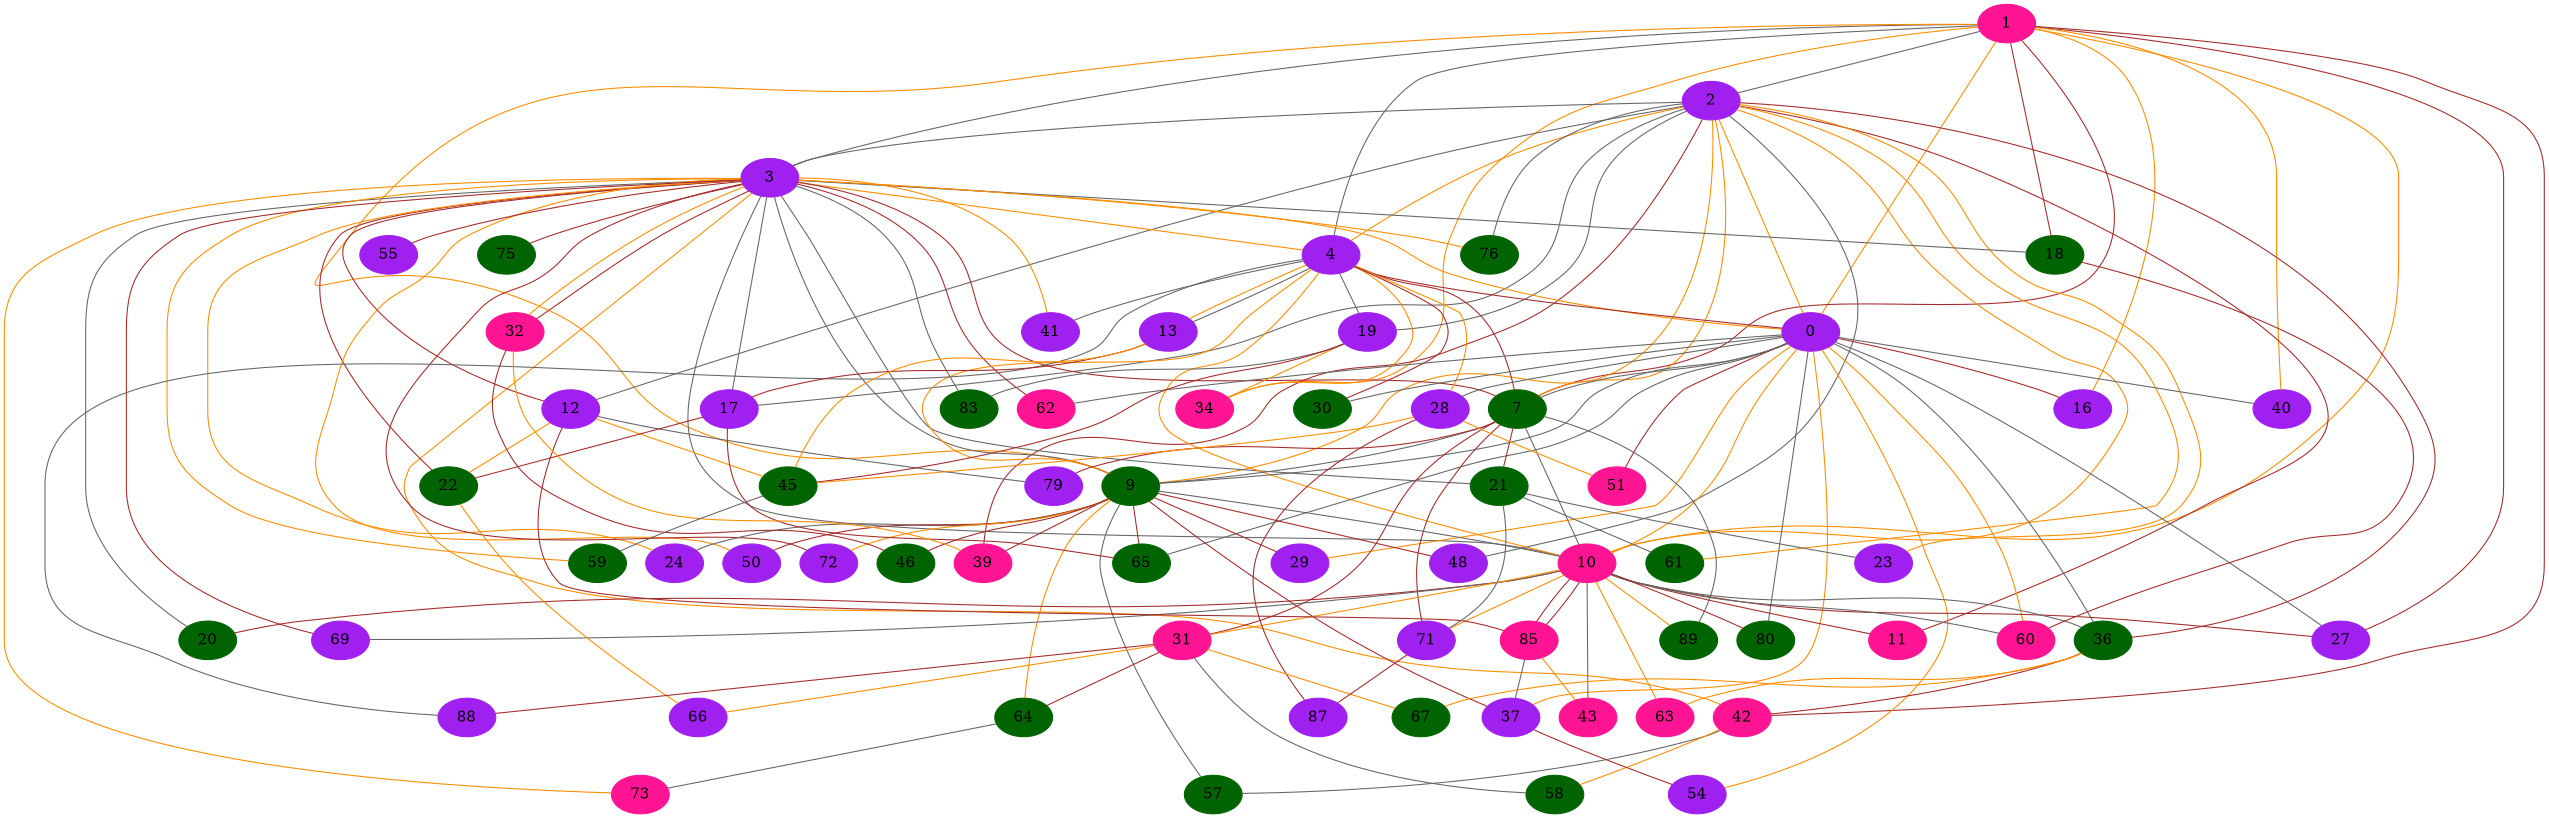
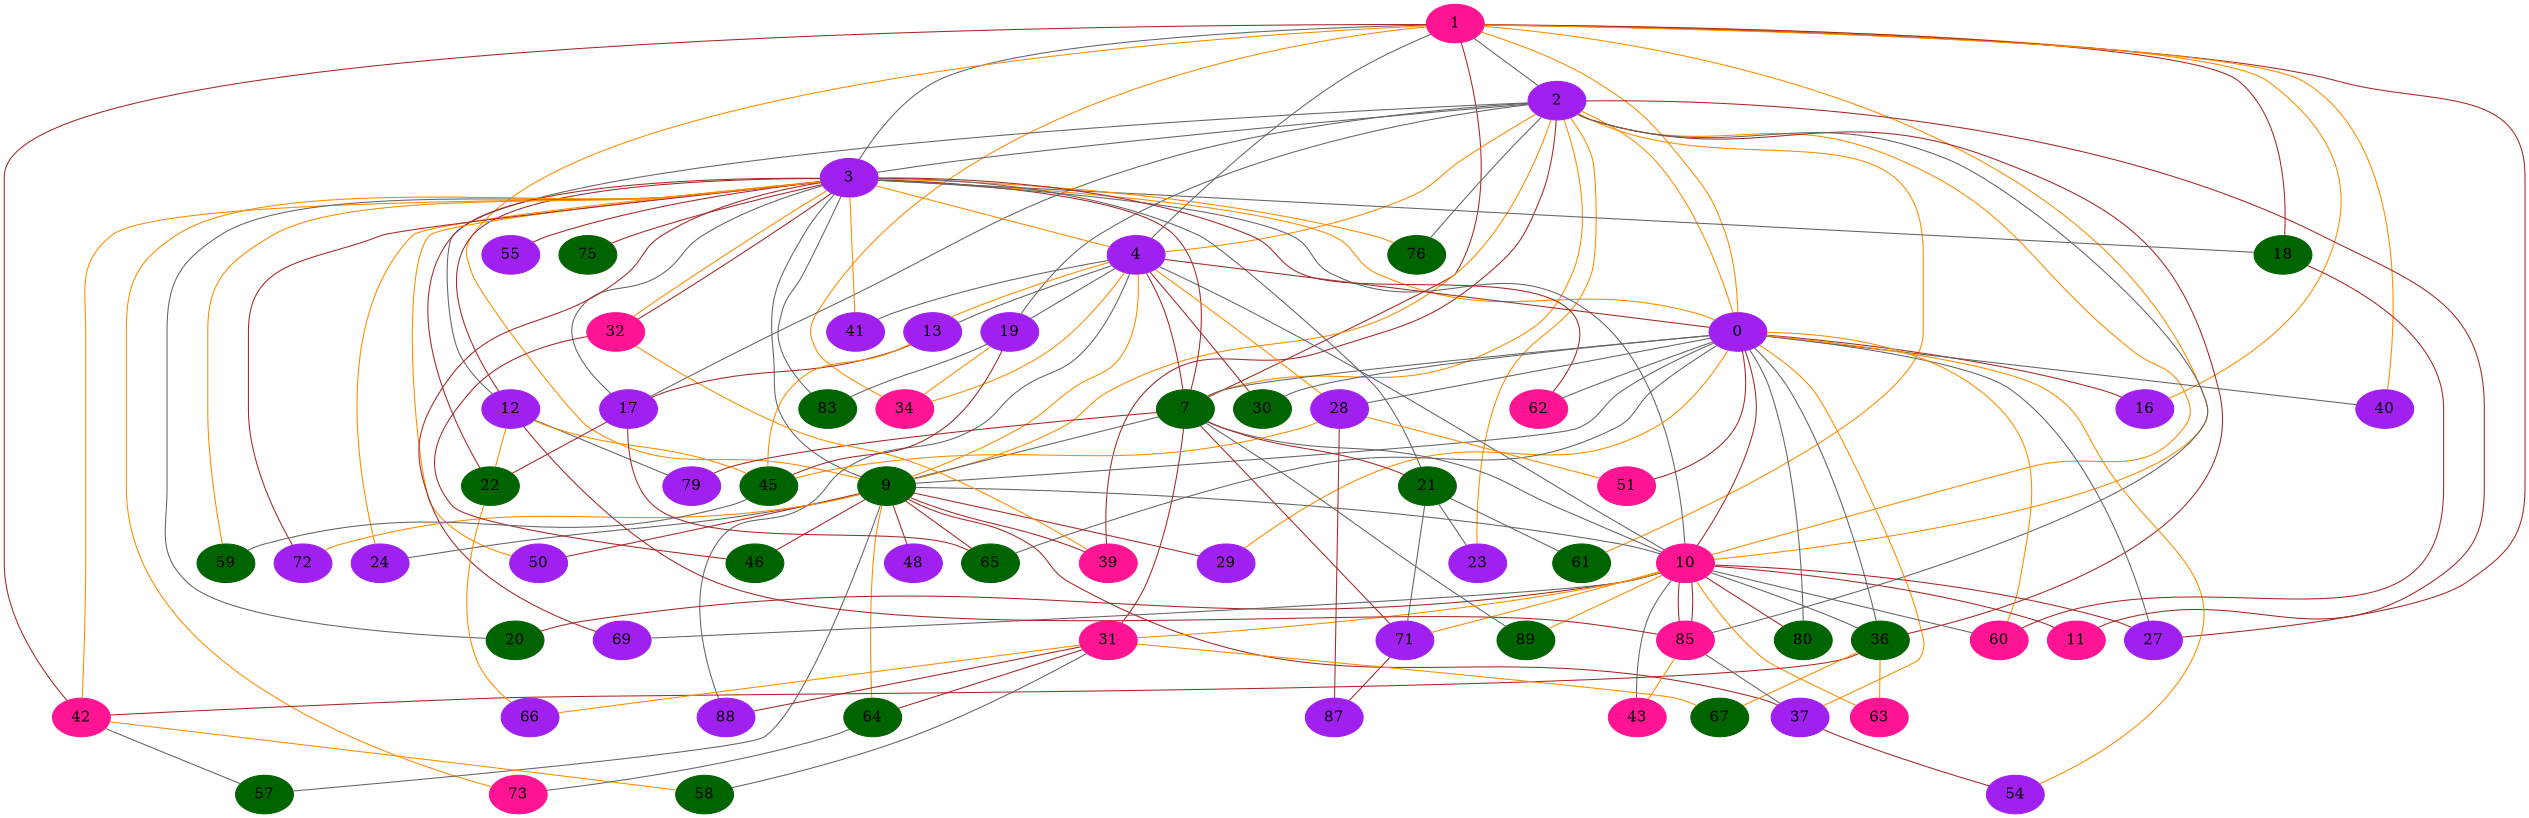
edge "2" -- "48": now "2" -- "85"
edge "4" -- "10": color darkorange -> gray40
edge "0" -- "10": color darkorange -> brown
